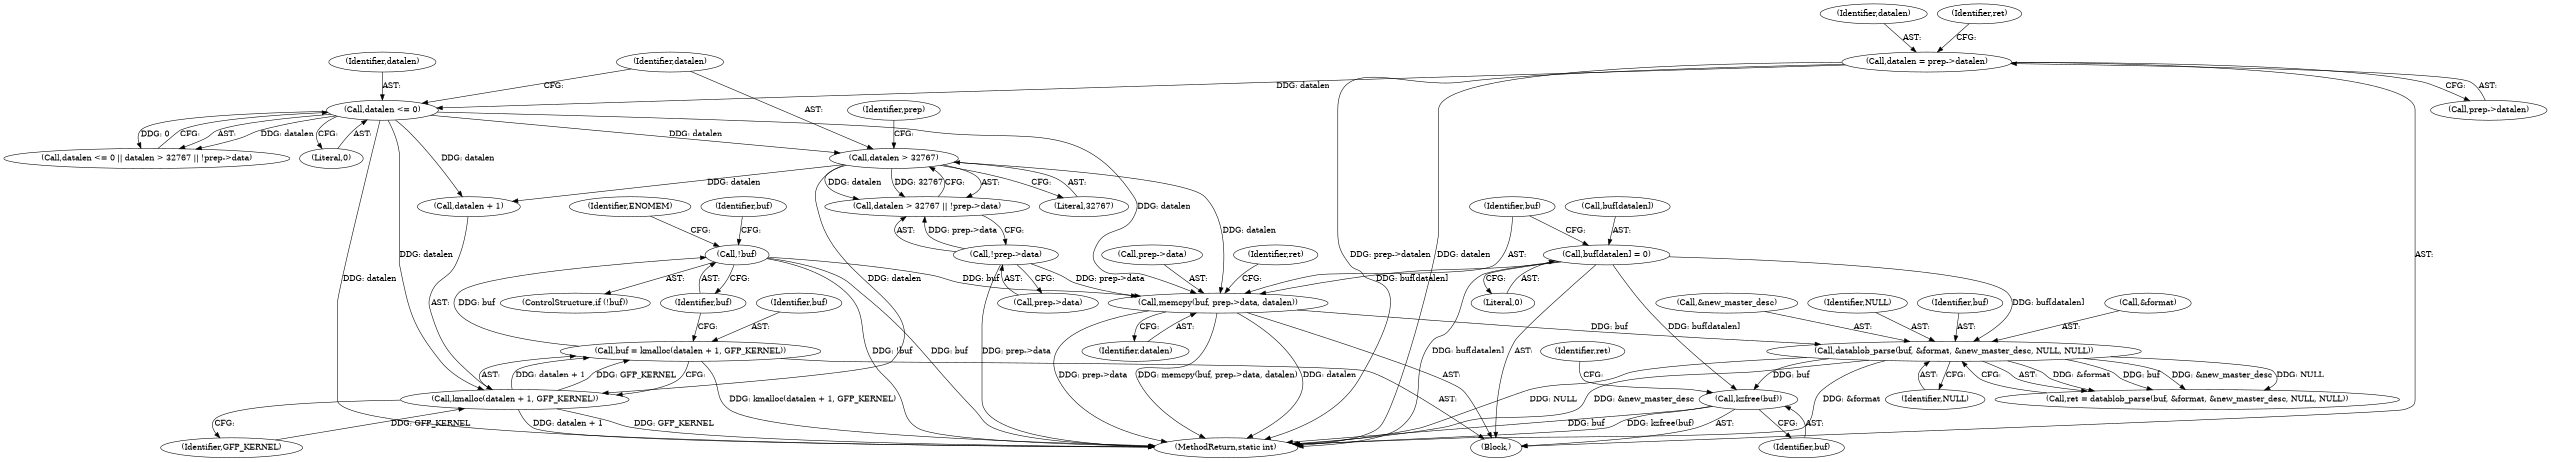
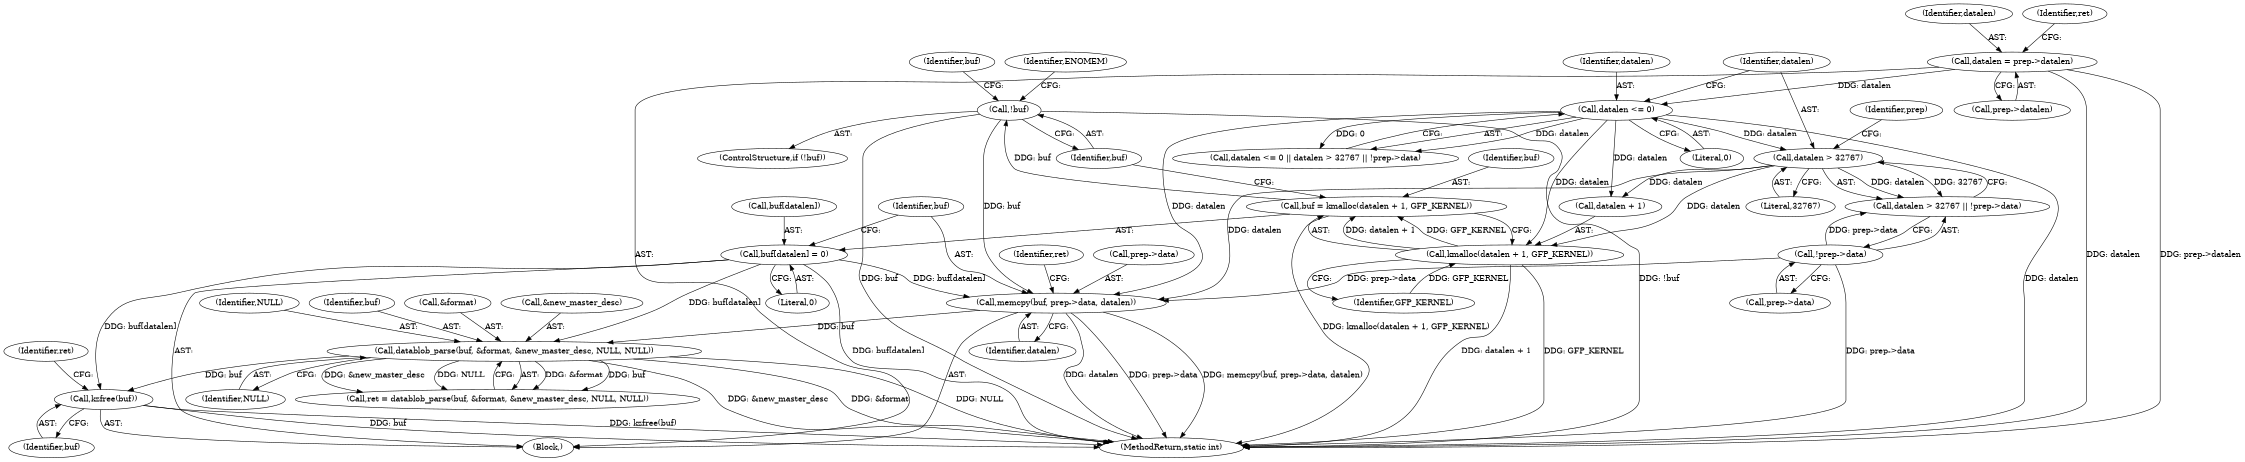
edge "(Call,buf = kmalloc(datalen + 1, GFP_KERNEL))" -> "(Block,)": now "(Call,buf = kmalloc(datalen + 1, GFP_KERNEL))" -> "(Call,buf[datalen] = 0)"
